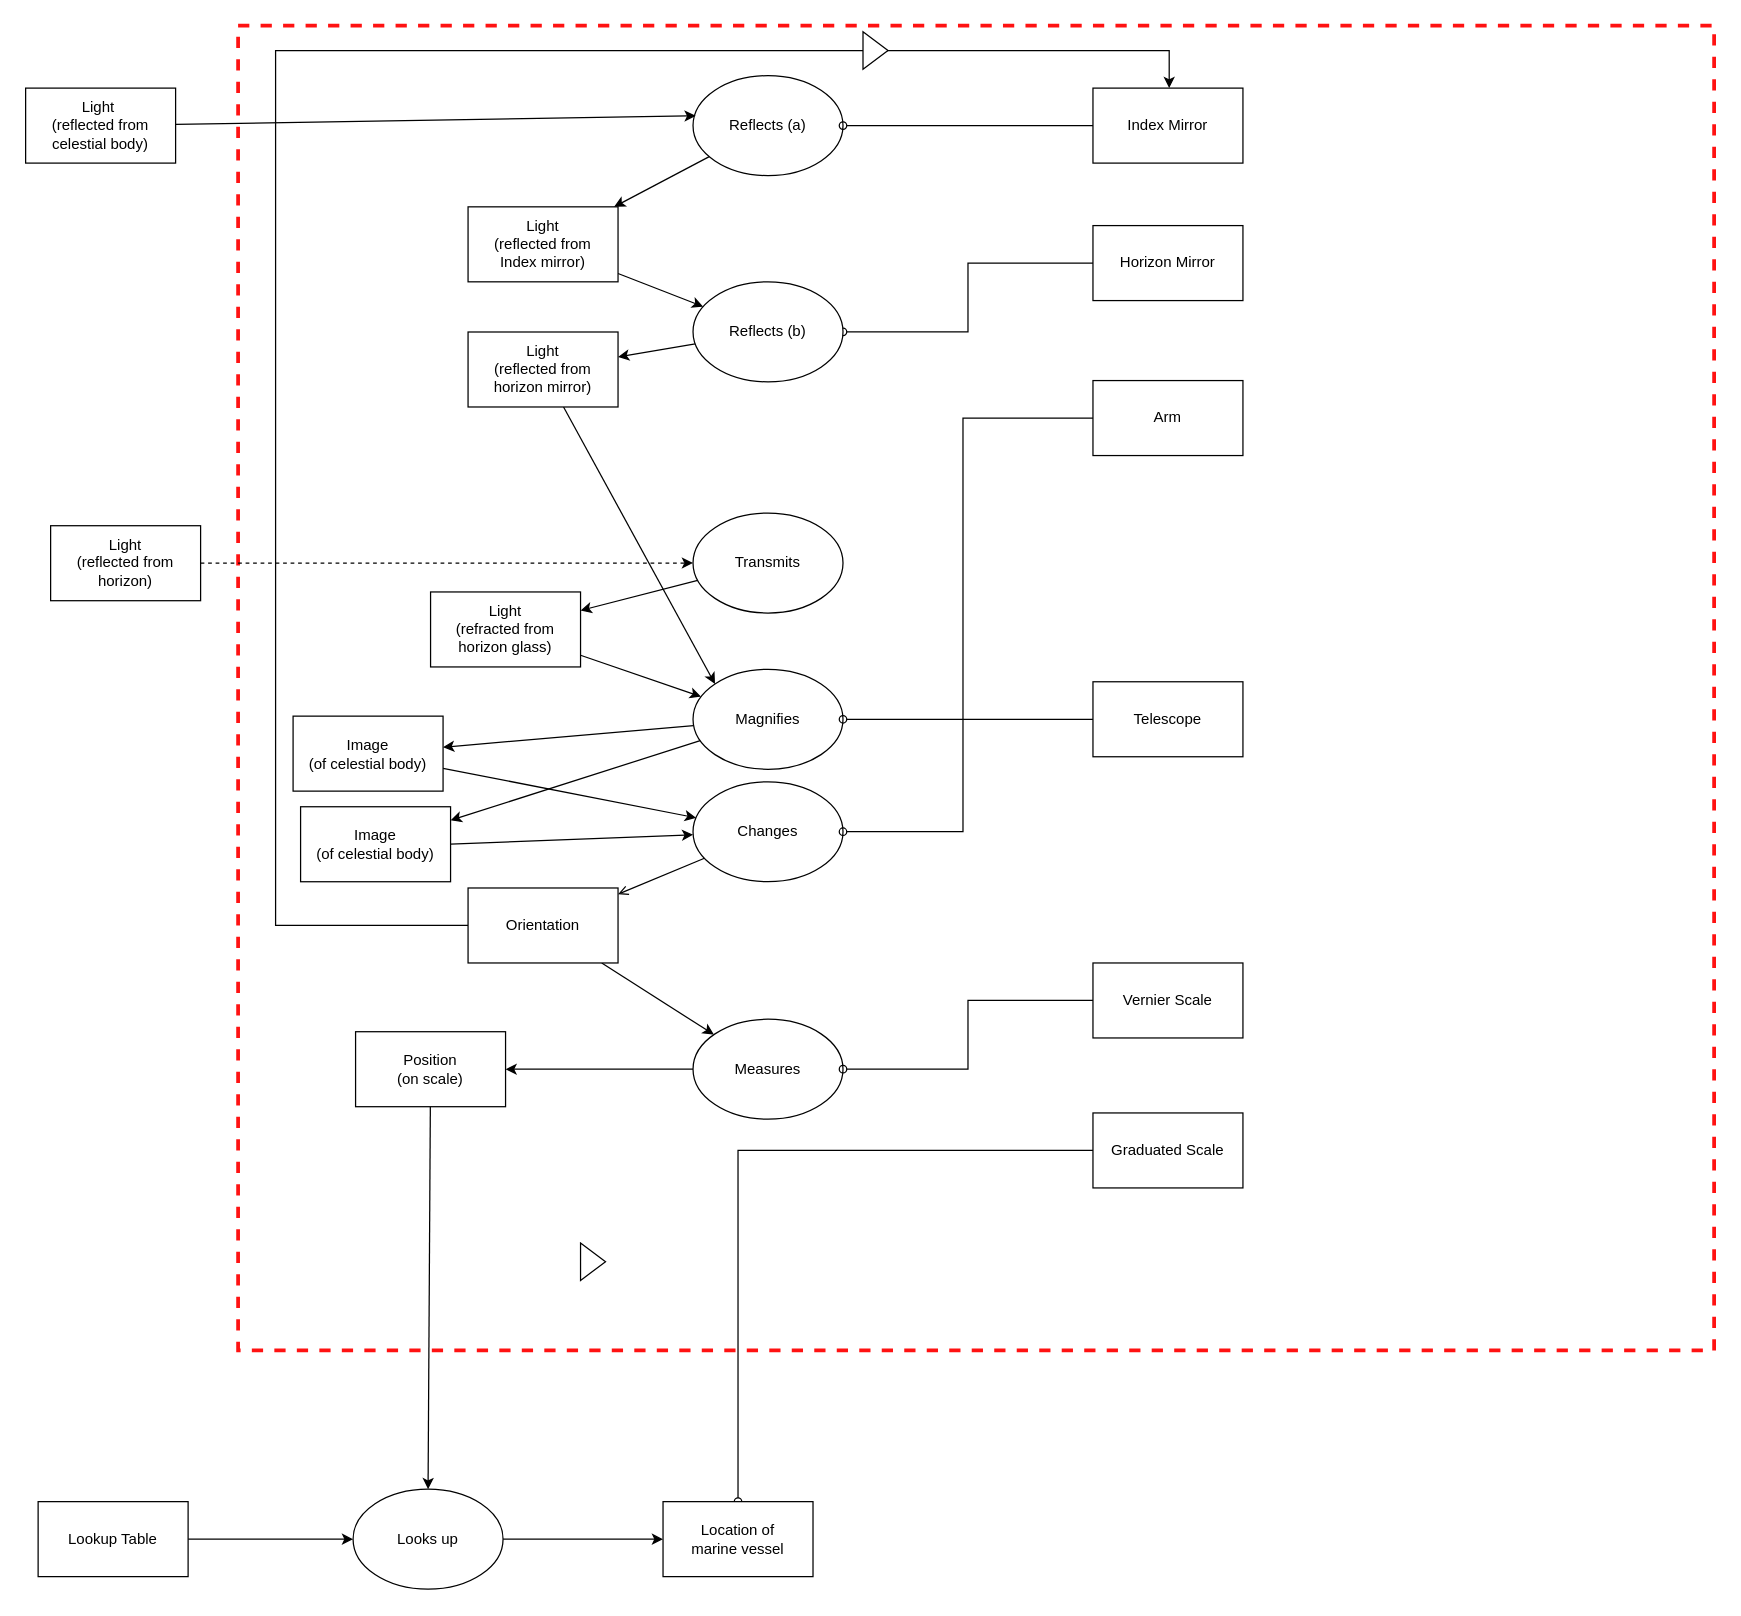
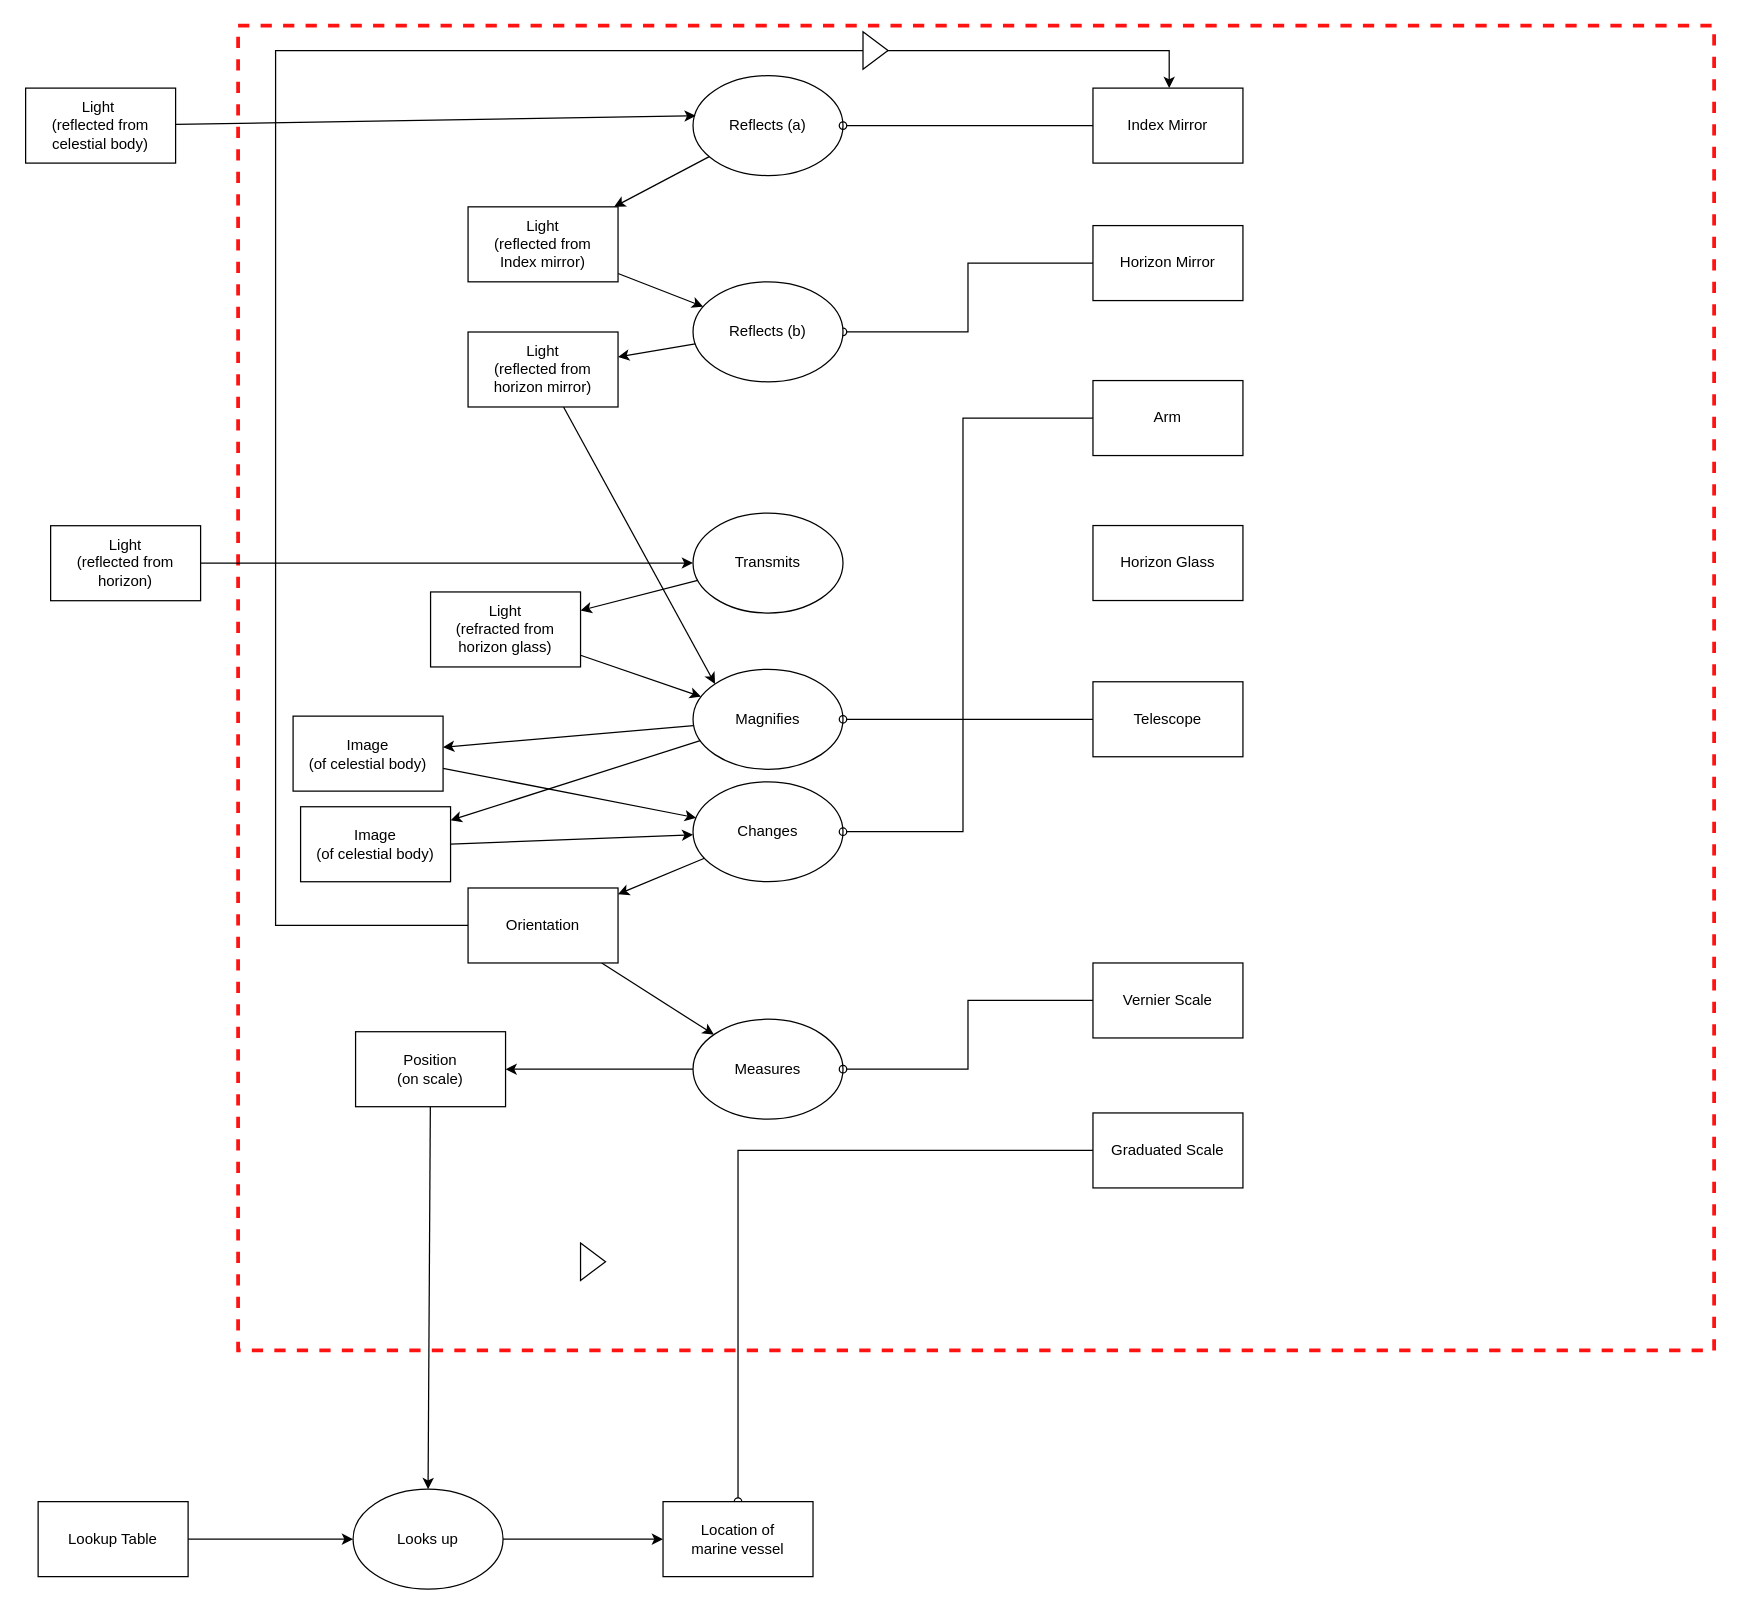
edge "Light (reflected from horizon)" -> "Transmits": style dashed -> solid
node "Horizon Glass": added
edge "Changes" -> "Orientation": arrowhead open -> classic
